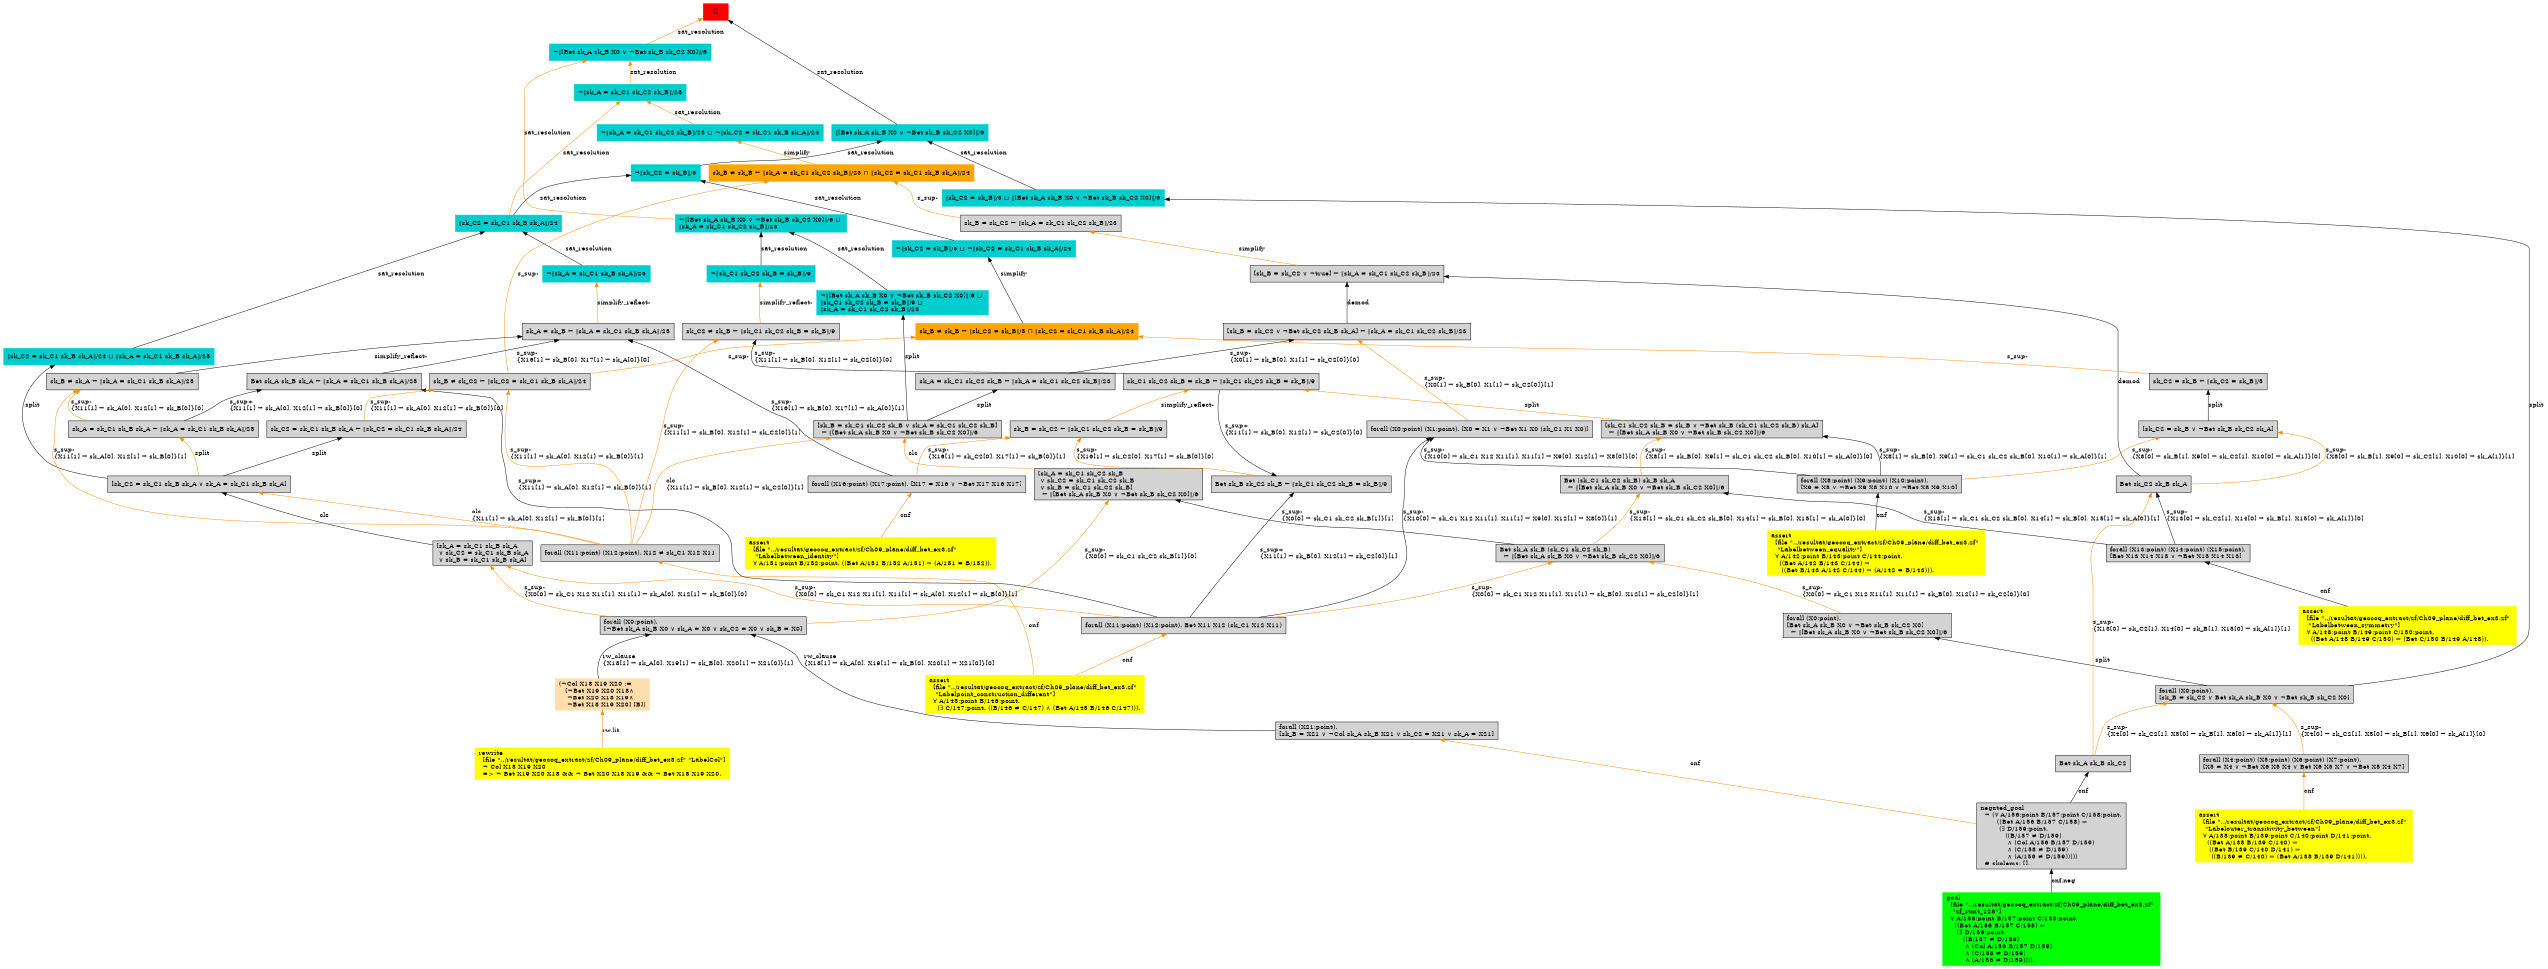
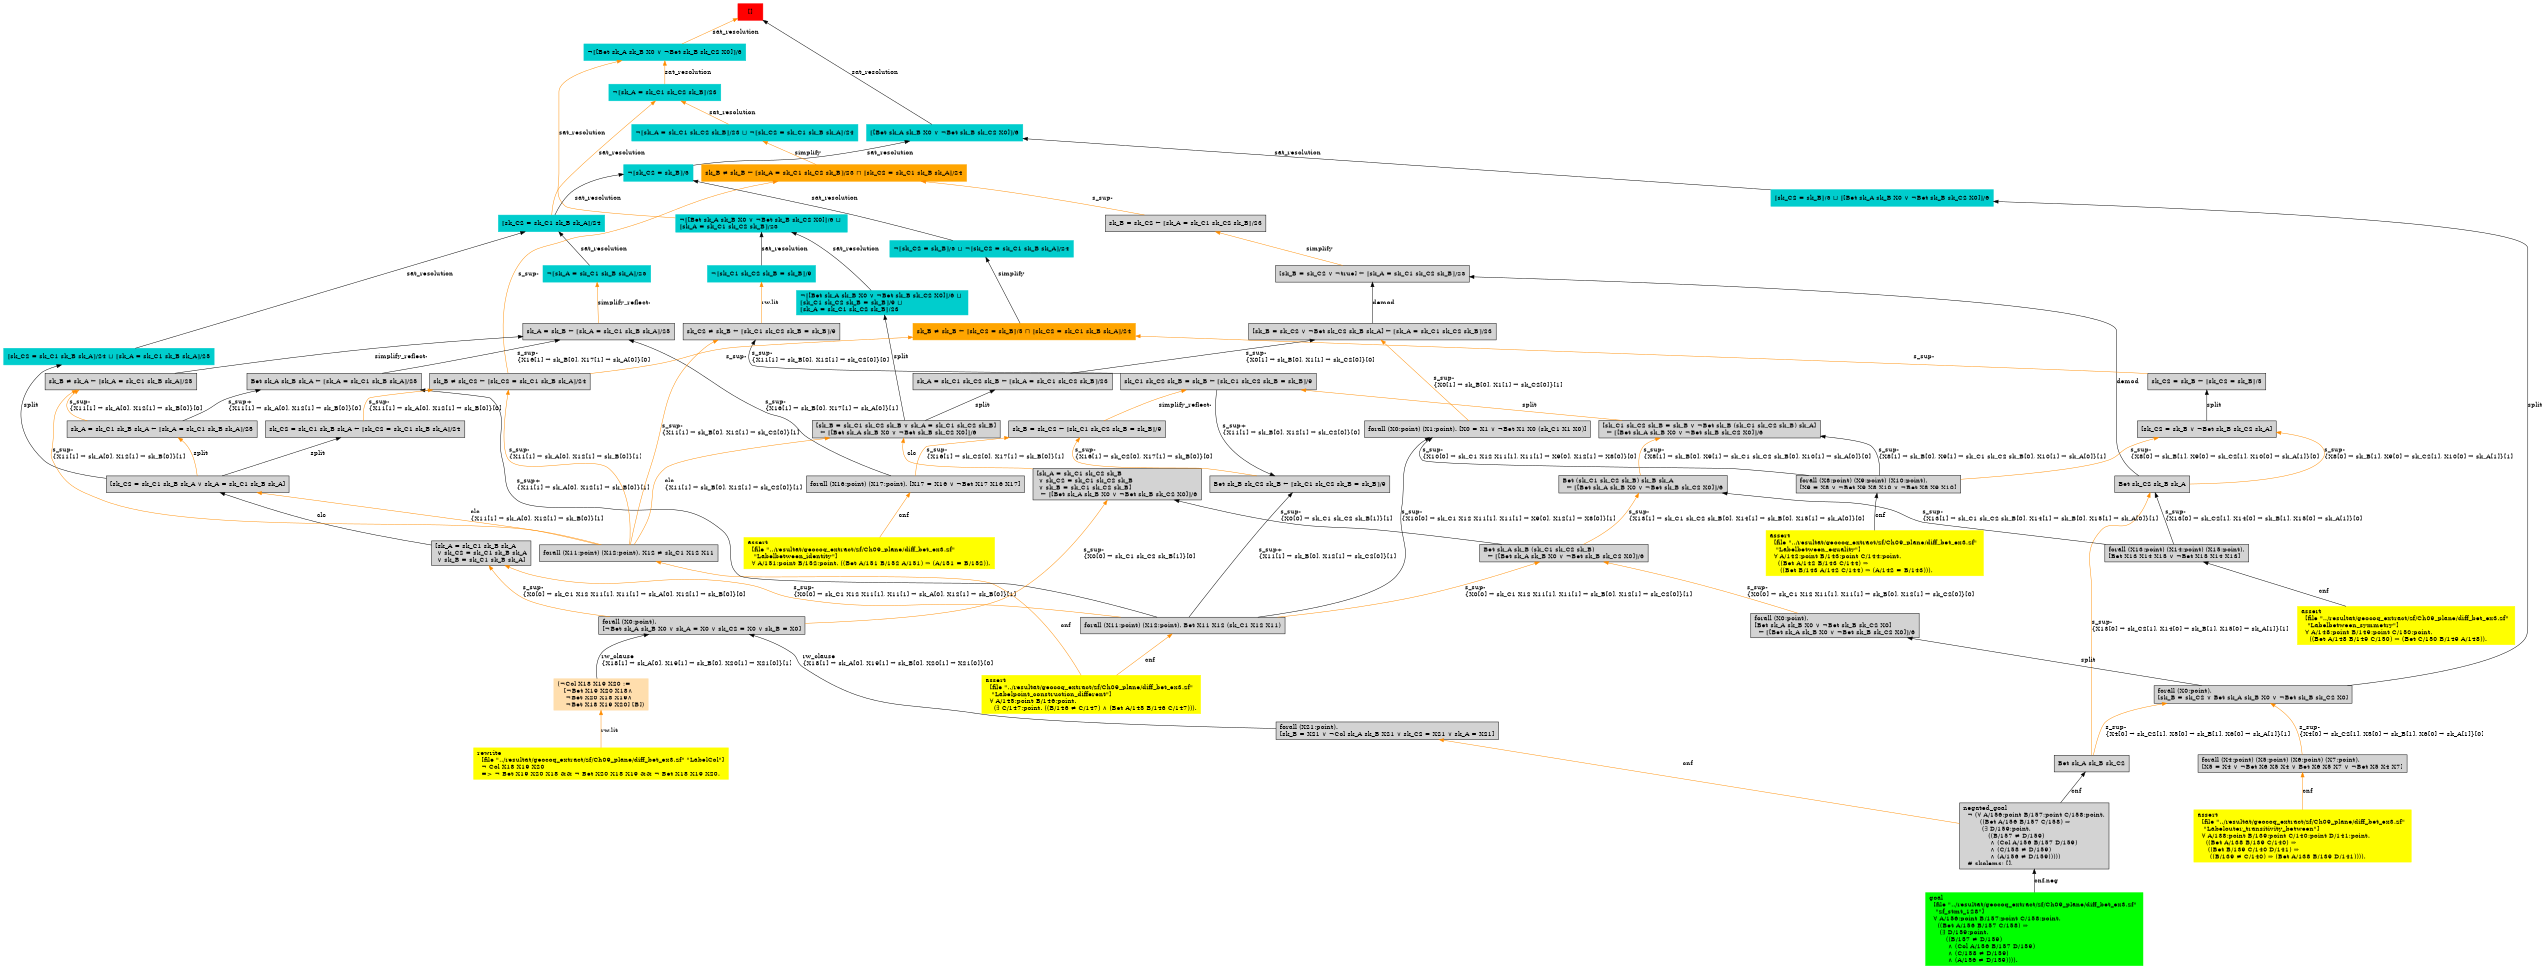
edge "sk_C2 ≠ sk_B ← ⟦sk_C1 sk_C2 sk_B = sk_B⟧/9" -> "¬⟦sk_C1 sk_C2 sk_B = sk_B⟧/9": label "simplify_reflect-" -> "rw.lit"
